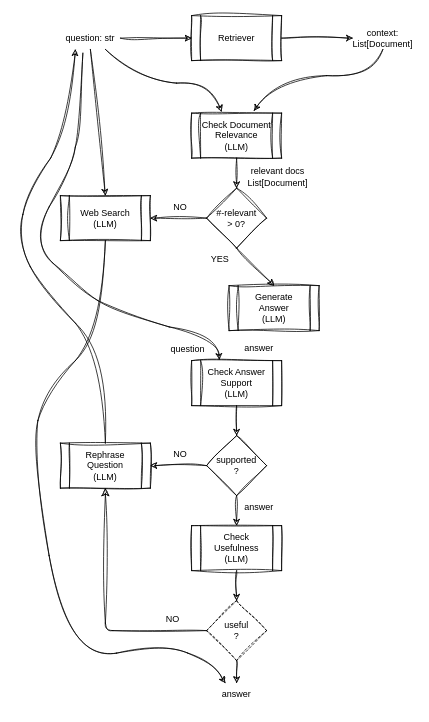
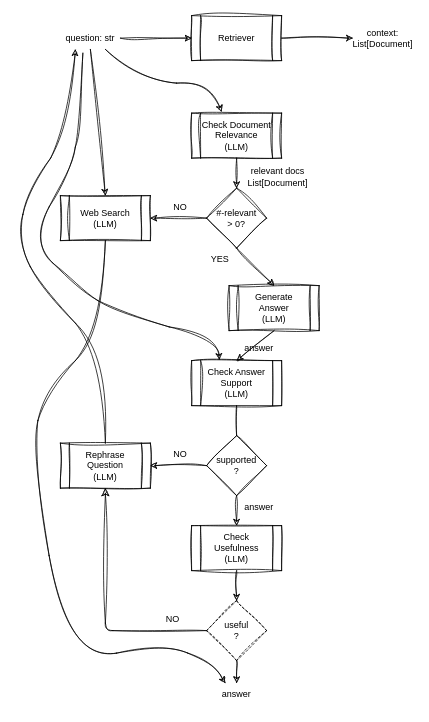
edge "context: List[Document]" -> "Check Document Relevance (LLM)": removed
edge "Generate Answer (LLM)" -> "Check Answer Support (LLM)": added
node "question": removed
edge "Check Answer Support (LLM)" -> "supported ?": arrowhead classic -> none
